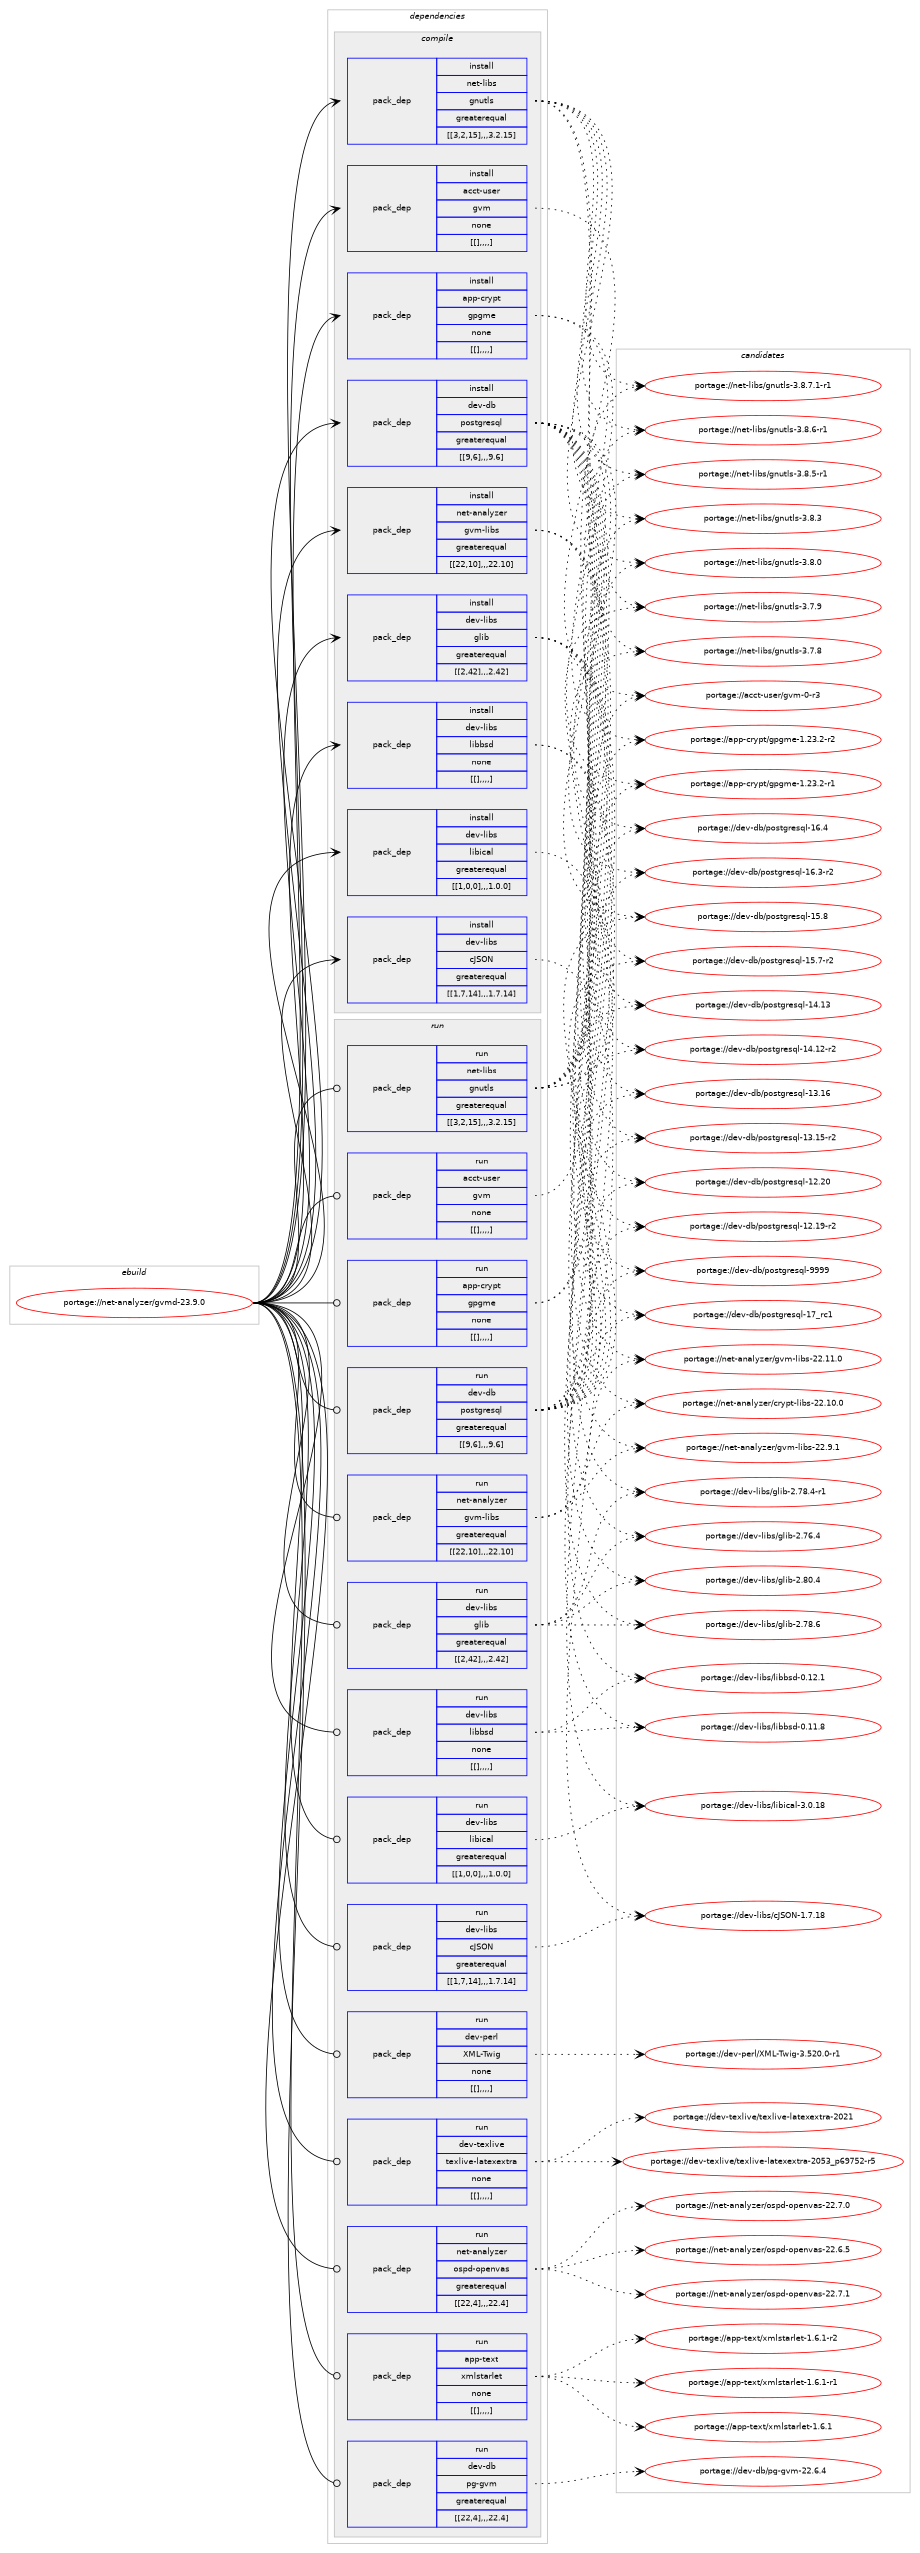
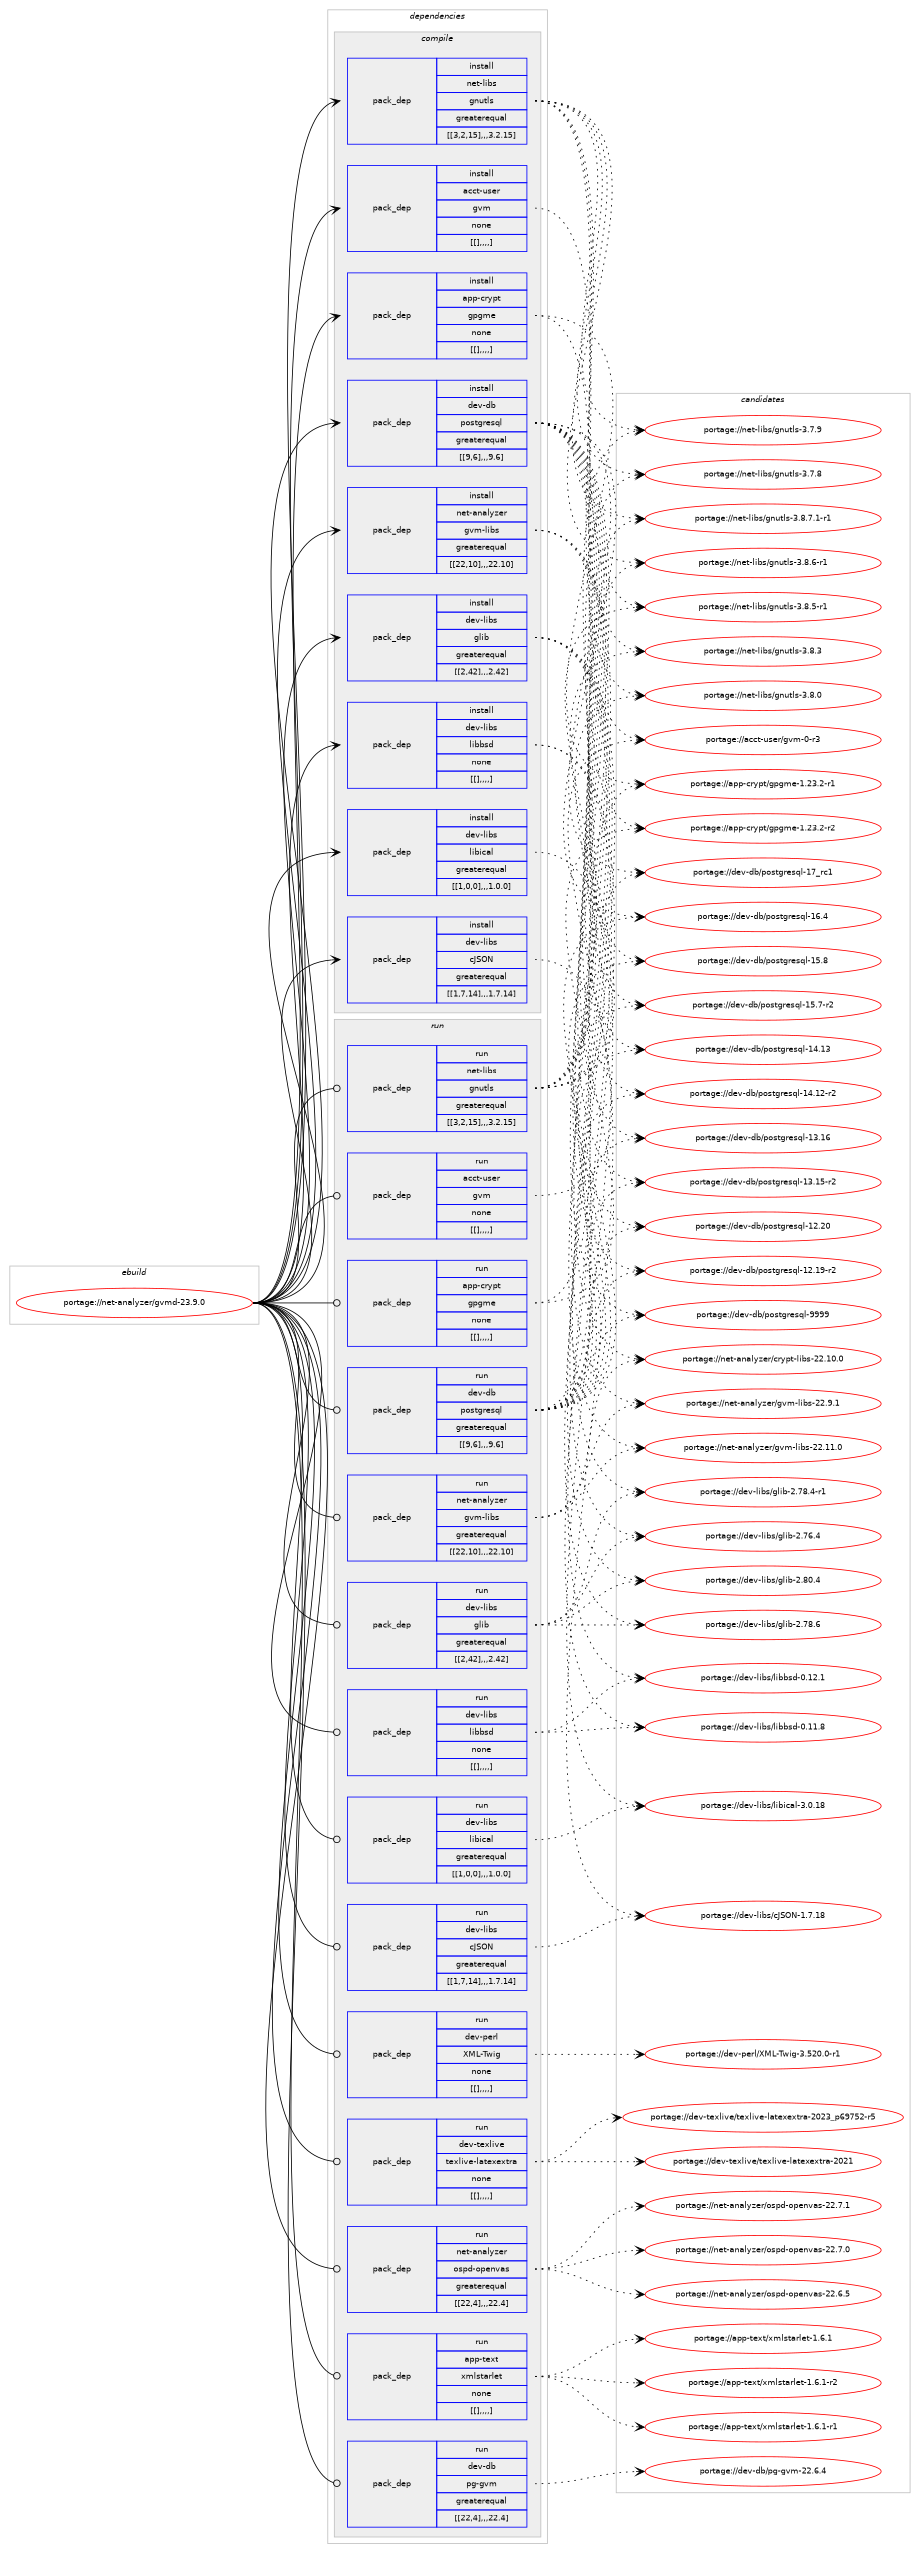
node "portage://dev-db/postgresql-16.3-r2": removed
node "portage://dev-texlive/texlive-latexextra-2053_p69752-r5": label "portage://dev-texlive/texlive-latexextra-2053_p69752-r5" -> "portage://dev-texlive/texlive-latexextra-2023_p69752-r5"
